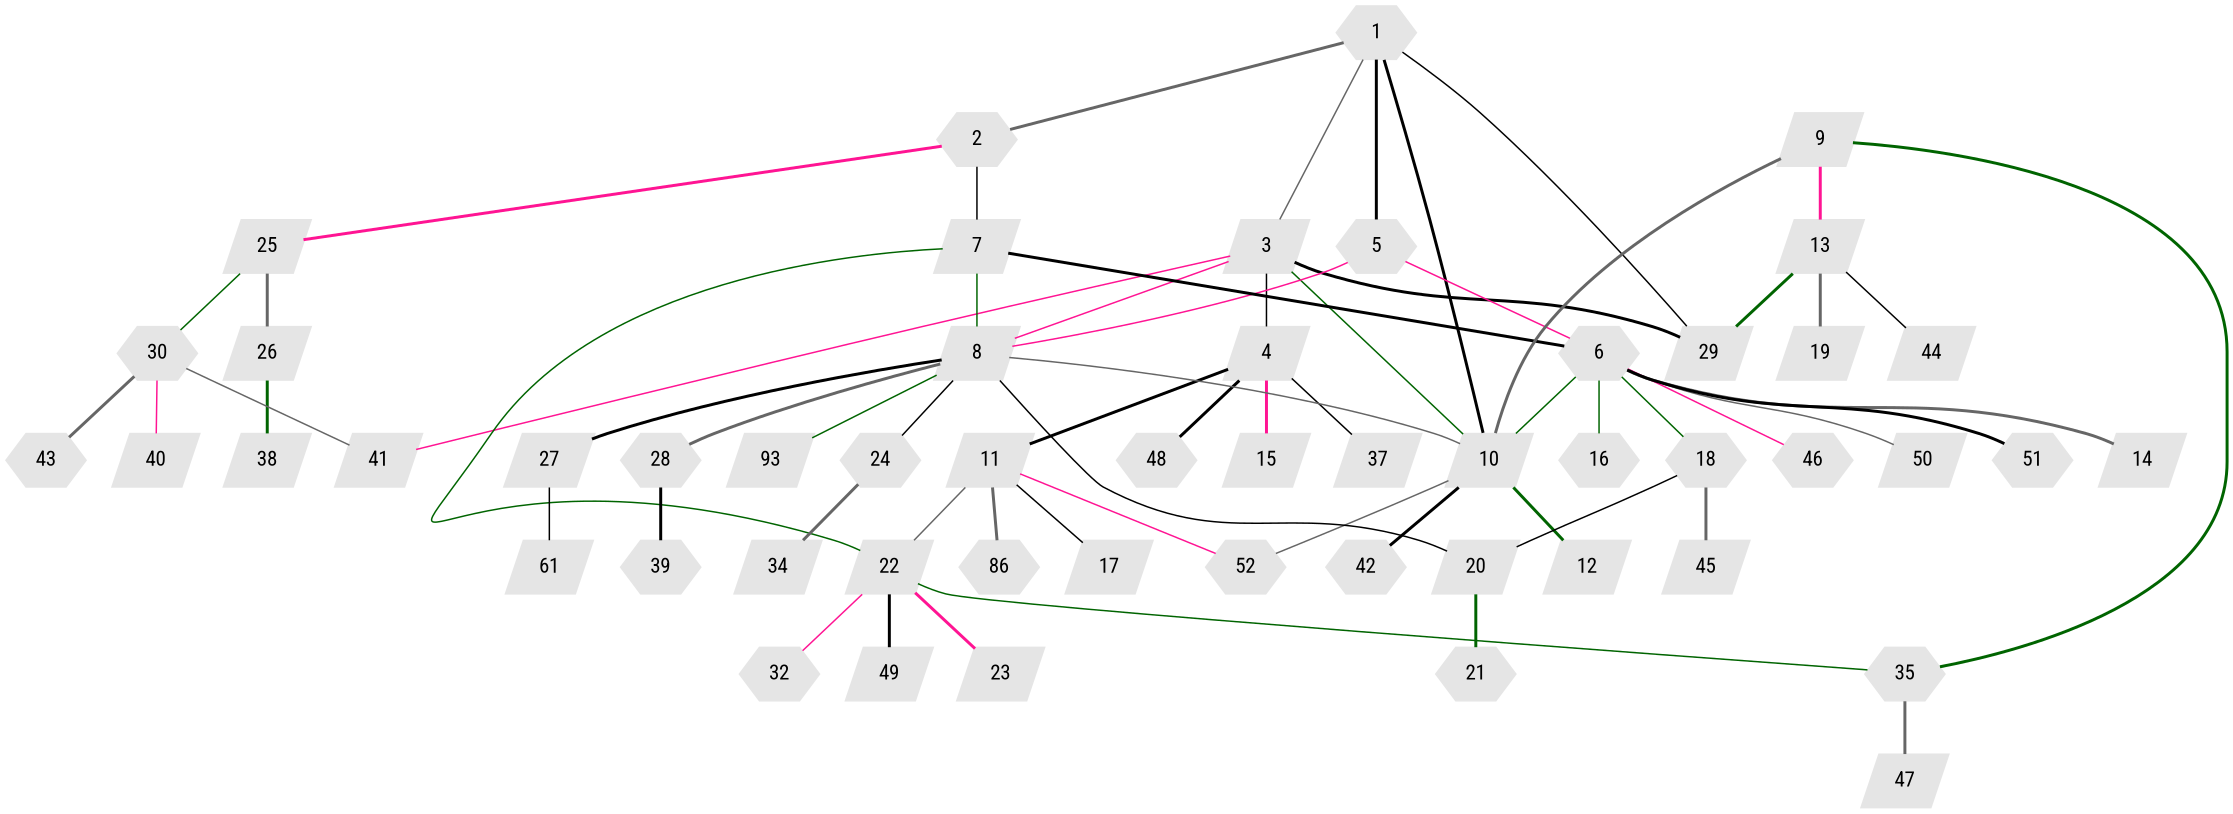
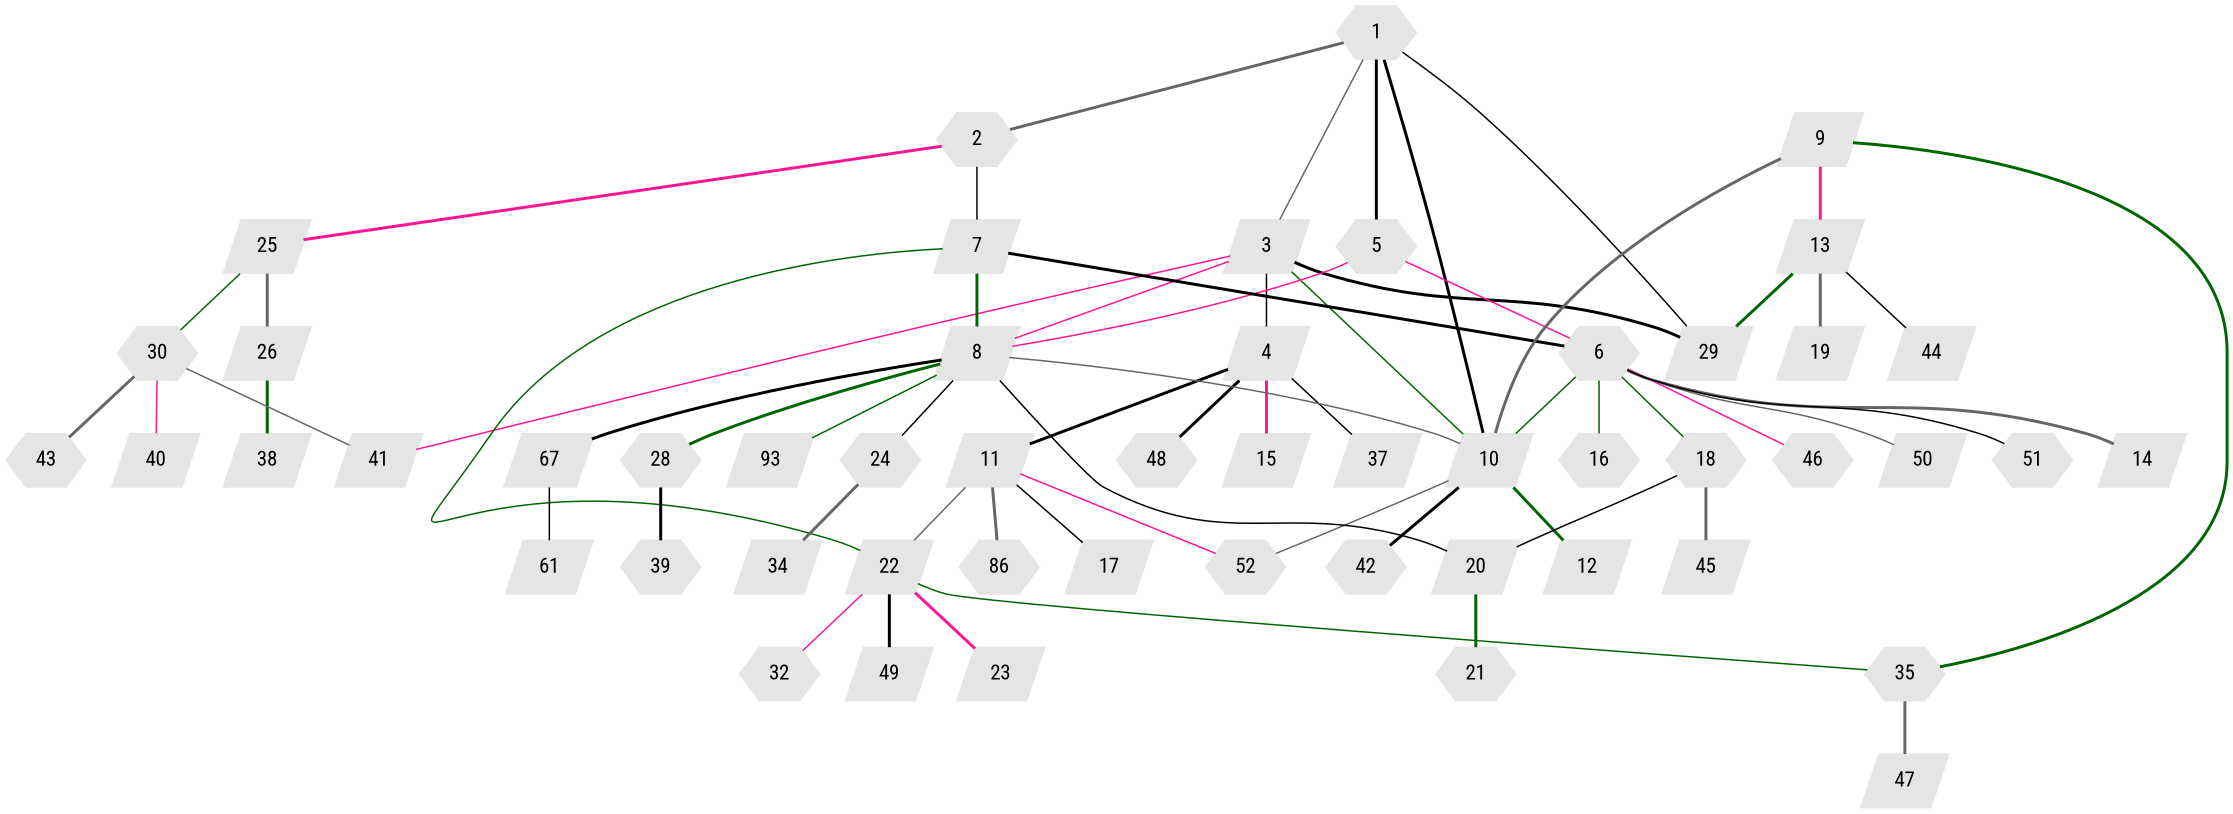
edge "7" -- "8": style solid -> bold
edge "8" -- "28": color gray40 -> darkgreen
edge "6" -- "51": style bold -> solid
node "27": label "27" -> "67"
